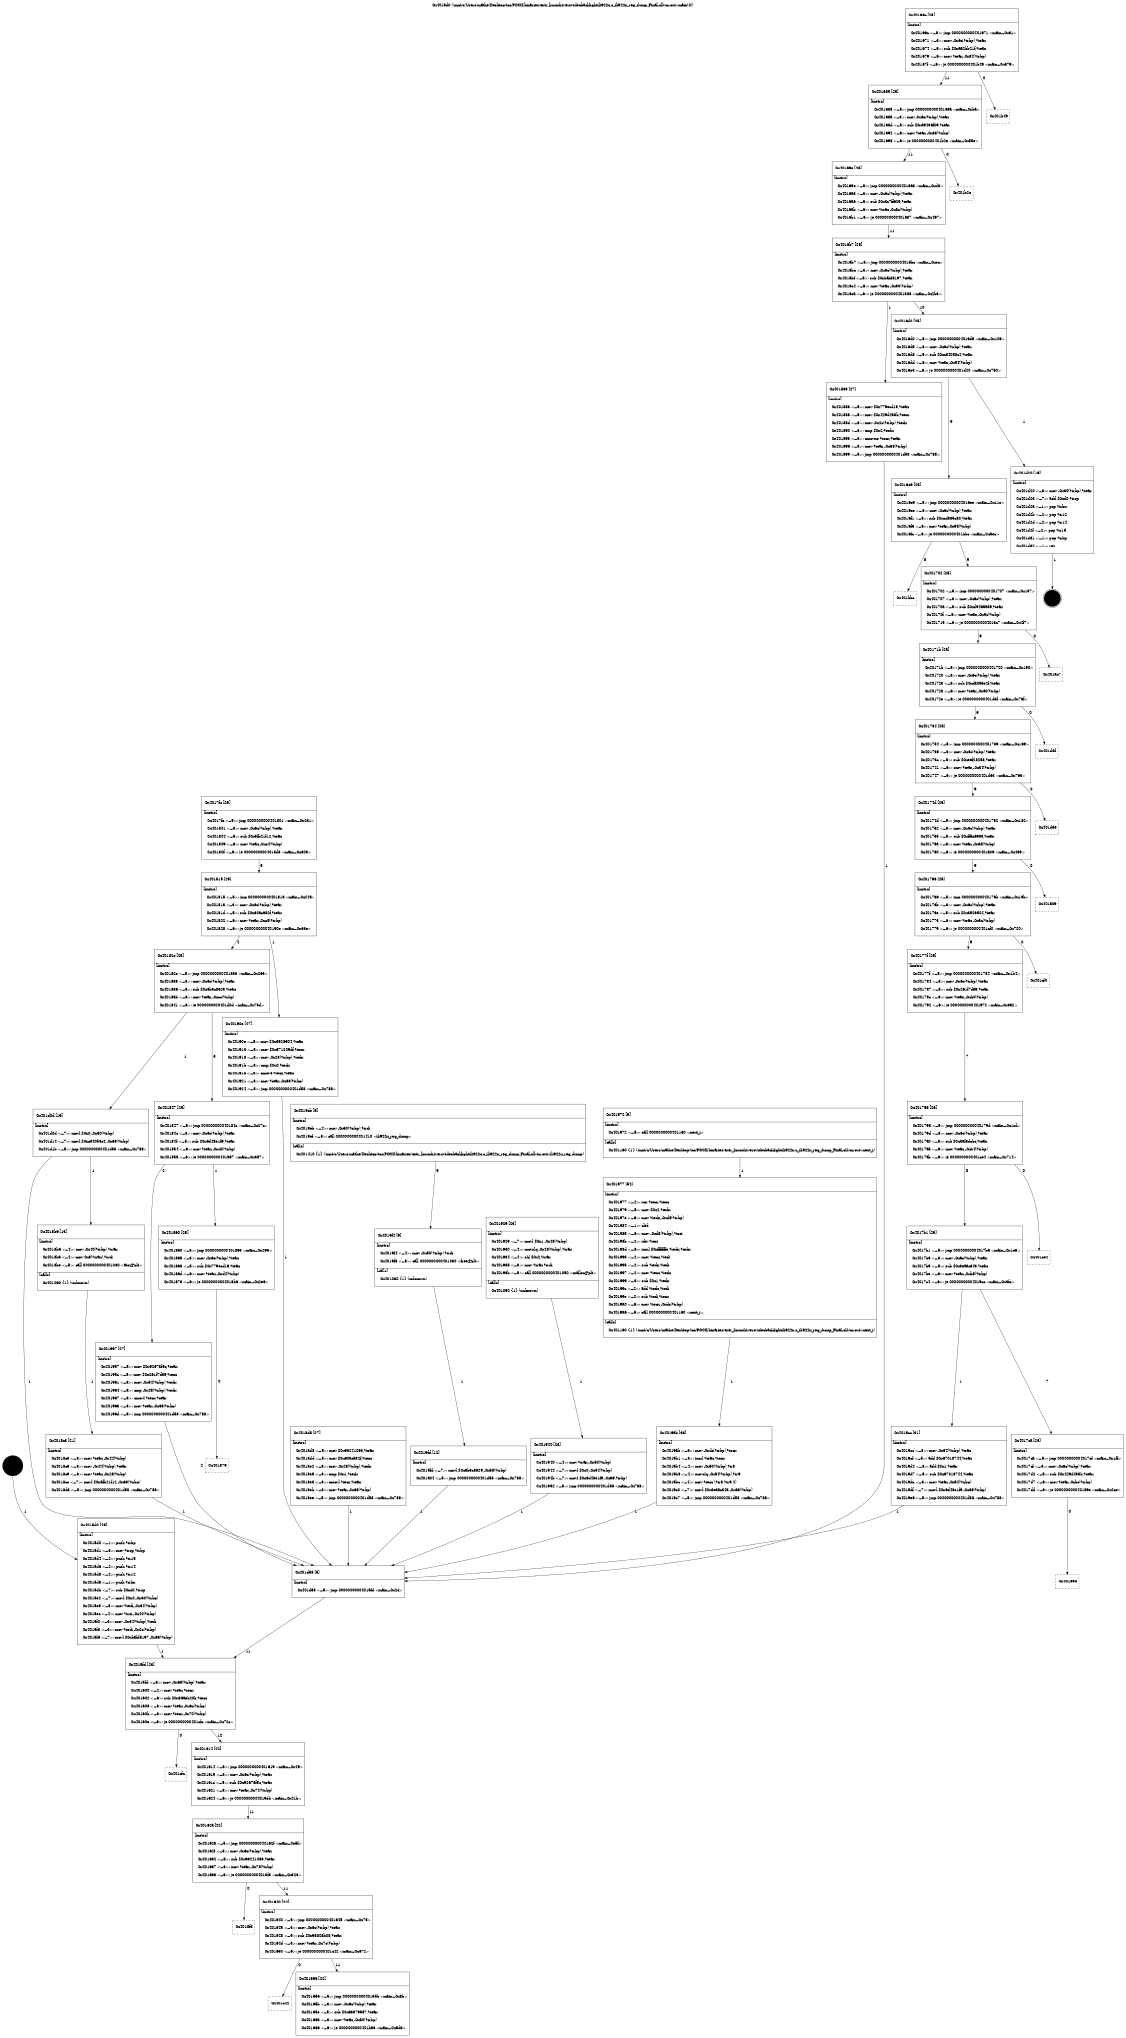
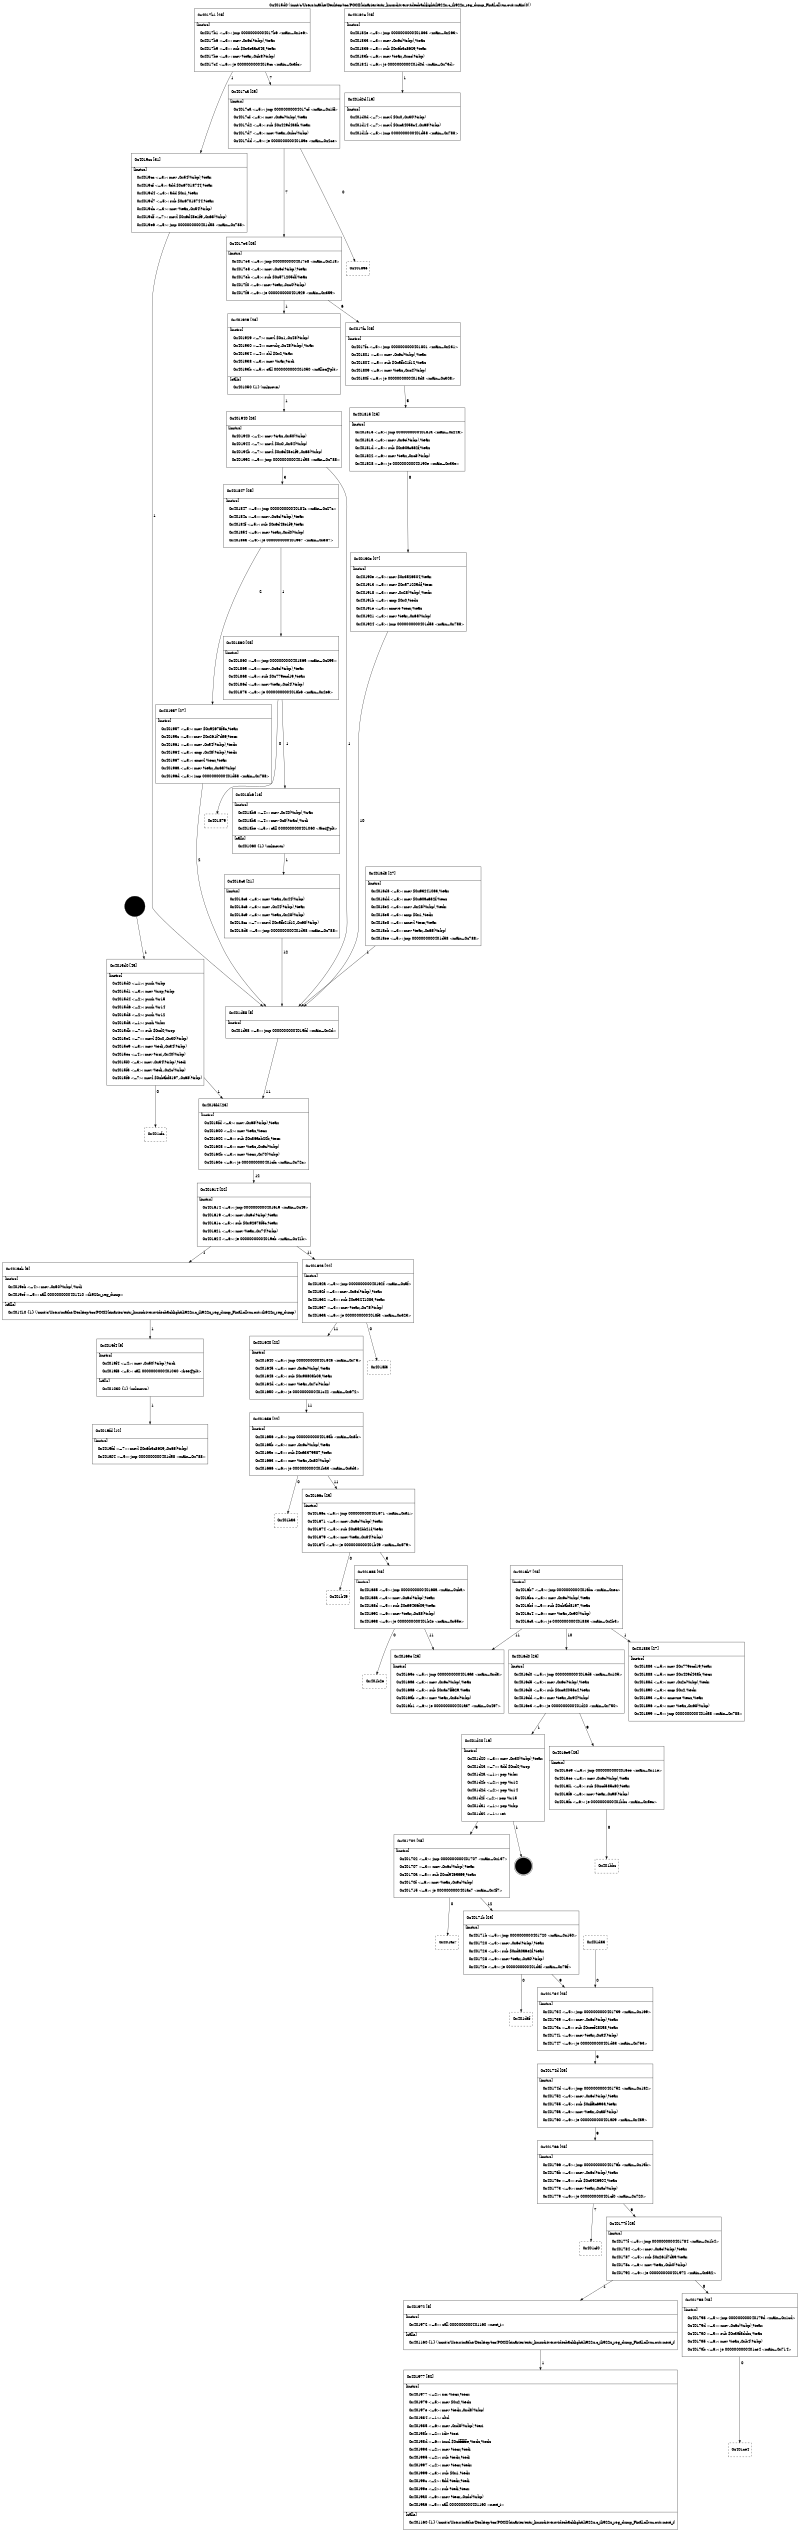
edge "0x40166c [25]" -> "0x401685 [25]": label " 11" -> " 3"
edge "0x40169e [25]" -> "0x4016b7 [25]": reversed
node "0x4017e3 [25]": added
edge "0x4016e9 [25]" -> "0x401702 [25]": now "0x401d20 [19]" -> "0x401702 [25]"
edge "0x401702 [25]" -> "0x40171b [25]": label " 9" -> " 12"
edge "0x401734 [25]" -> "0x401d33": reversed
node "0x401a09": removed
edge "0x401815 [25]" -> "0x40182e [25]": removed, label "4"
edge "0x401815 [25]" -> "0x40190e [27]": label " 1" -> " 8"
edge "0x401766 [25]" -> "0x401cf0": label " 0" -> " 7"
edge "0x40182e [25]" -> "0x401847 [25]": now "0x401940 [23]" -> "0x401847 [25]"
edge "0x40177f [25]" -> "0x401798 [25]": label " 7" -> " 8"
edge "0x4019eb [9]" -> "0x4019f4 [9]": label " 5" -> " 1"
edge "0x401d0d [19]" -> "0x4018b6 [13]": now "0x401860 [25]" -> "0x4018b6 [13]"
edge "0x401798 [25]" -> "0x4017b1 [25]": removed, label "8"
edge "0x401883 [27]" -> "0x401d58 [5]": removed, label "1"
edge "0x401614 [22]" -> "0x4019eb [9]": added, label "1"
edge "0x40190e [27]" -> "0x401d58 [5]": label " 1" -> " 10"
node "0x4019ab [33]": removed
edge "0x401d0d [19]" -> "0x401d58 [5]": removed, label "1"
edge "0x401656 [22]" -> "0x40166c [25]": added, label "11"
edge "0x4018c3 [21]" -> "0x401d58 [5]": label " 1" -> " 12"
node "0x401ba3": added
edge "0x4019fd [12]" -> "0x401d58 [5]": removed, label "1"
edge "0x4015fd [23]" -> "0x401cfc": now "0x4015d0 [45]" -> "0x401cfc"
node "0x401c42": removed
edge "0x40177f [25]" -> "0x401972 [5]": added, label "1"
